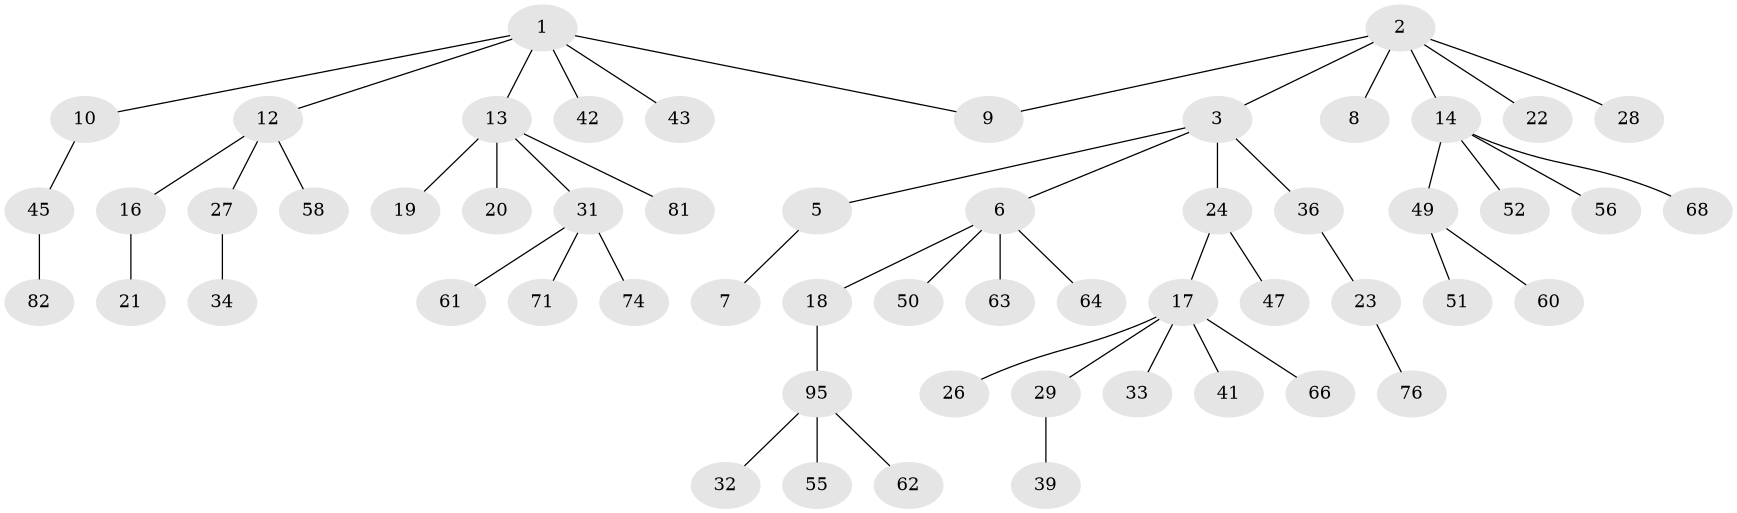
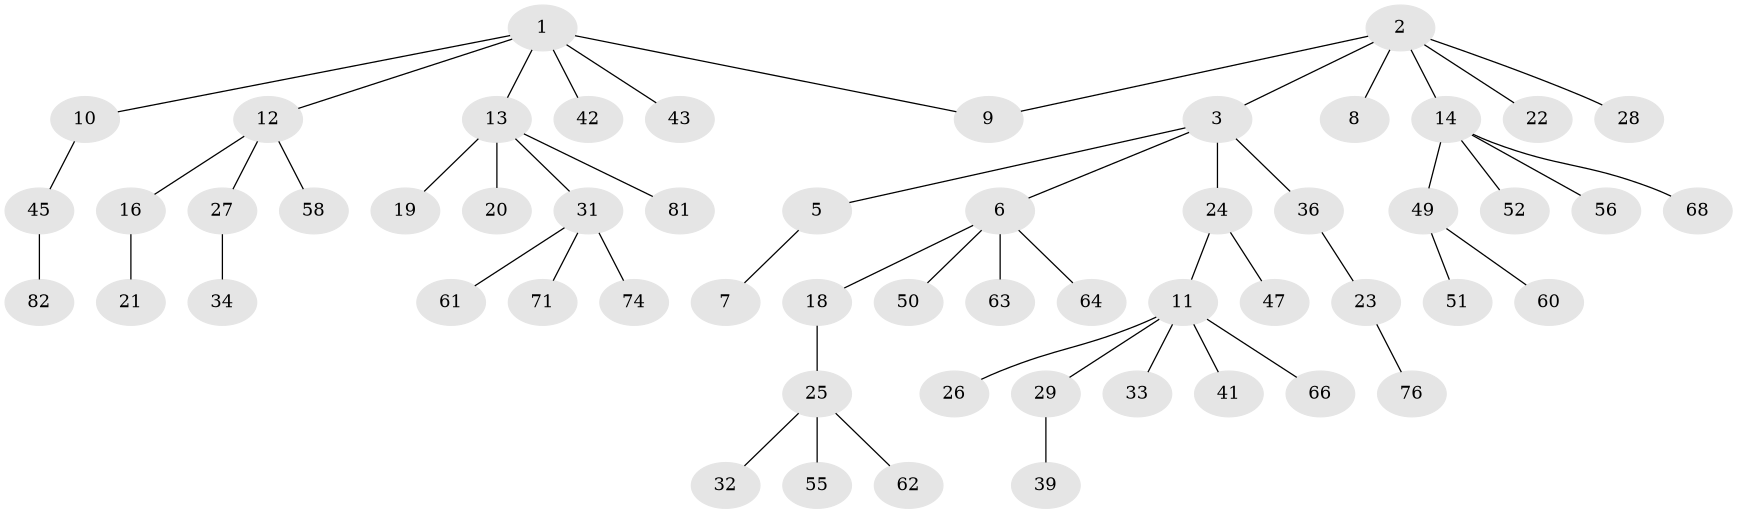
node "17": label "17" -> "11"
node "95": label "95" -> "25"
